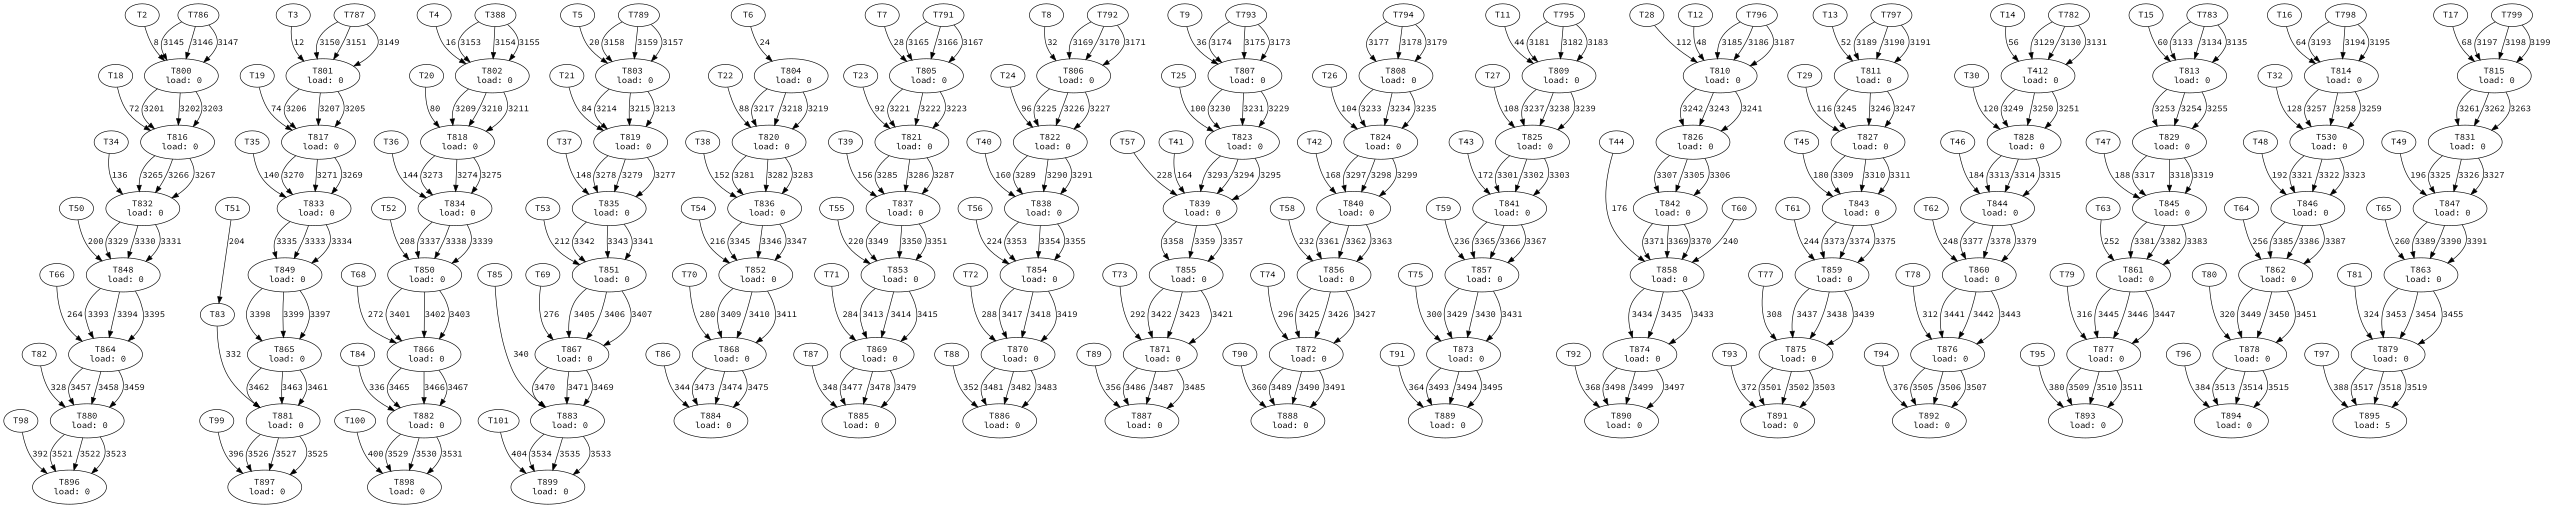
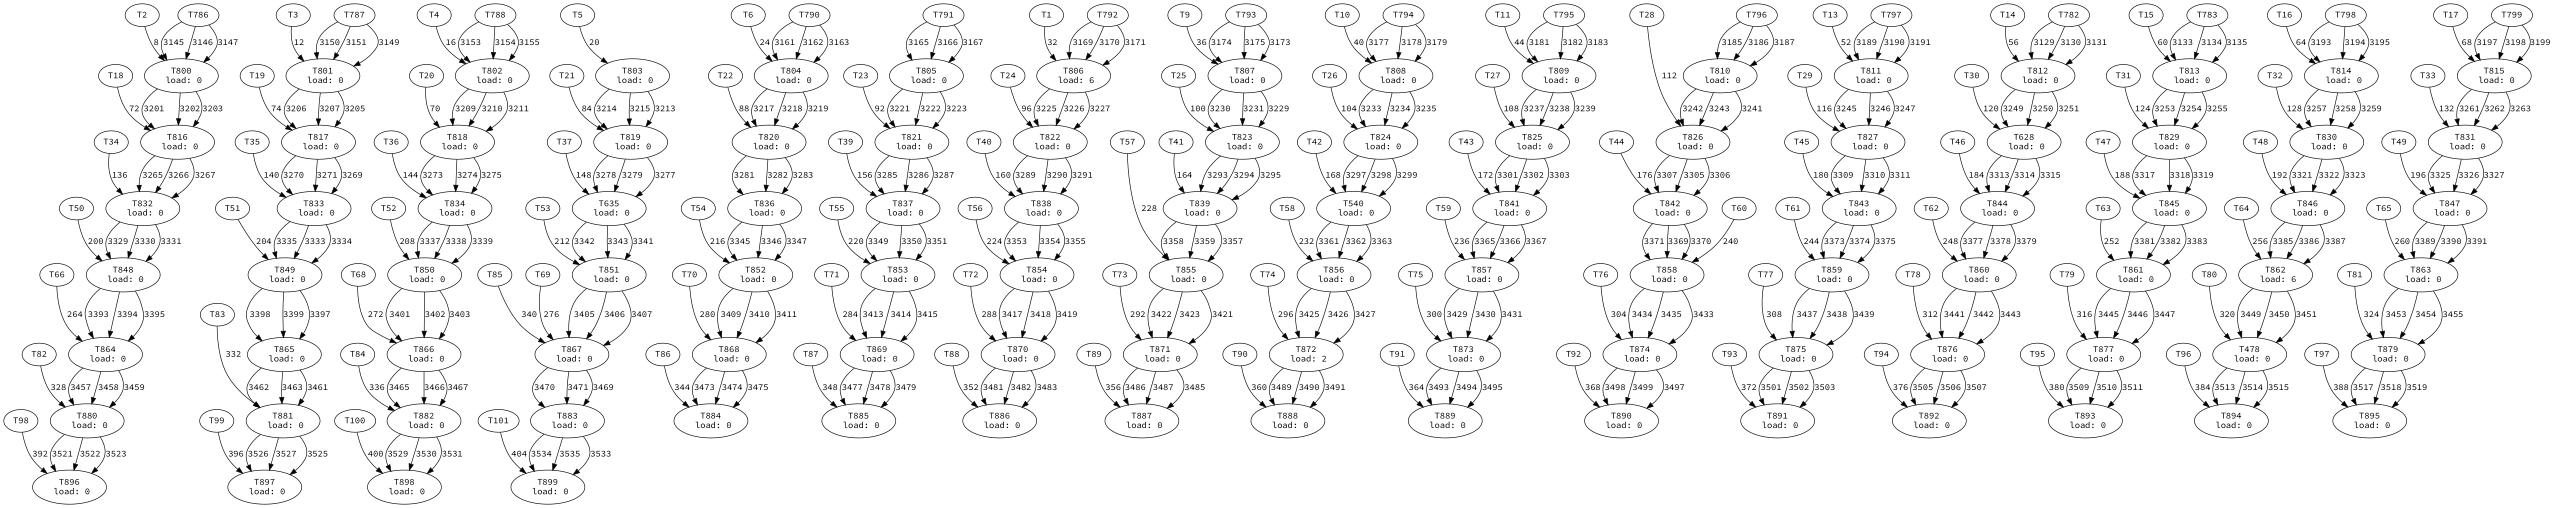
node "T388": label "T388" -> "T788"
node "T789": removed
node "T790": added
node "T7": removed
node "T8": label "T8" -> "T1"
node "T10": added
node "T12": removed
edge "T28" -> "T810 load: 0": now "T28" -> "T826 load: 0"
node "T806 load: 0": label "T806 load: 0" -> "T806 load: 6"
node "T412 load: 0": label "T412 load: 0" -> "T812 load: 0"
node "T31": added
node "T33": added
edge "T20" -> "T818 load: 0": label "80" -> "70"
node "T38": removed
node "T828 load: 0": label "T828 load: 0" -> "T628 load: 0"
node "T530 load: 0": label "T530 load: 0" -> "T830 load: 0"
edge "T57" -> "T839 load: 0": now "T57" -> "T855 load: 0"
node "T835 load: 0": label "T835 load: 0" -> "T635 load: 0"
node "T840 load: 0": label "T840 load: 0" -> "T540 load: 0"
edge "T44" -> "T858 load: 0": now "T44" -> "T842 load: 0"
edge "T51" -> "T83": now "T51" -> "T849 load: 0"
node "T76": added
node "T862 load: 0": label "T862 load: 0" -> "T862 load: 6"
edge "T85" -> "T883 load: 0": now "T85" -> "T867 load: 0"
node "T872 load: 0": label "T872 load: 0" -> "T872 load: 2"
node "T878 load: 0": label "T878 load: 0" -> "T478 load: 0"
node "T895 load: 5": label "T895 load: 5" -> "T895 load: 0"
